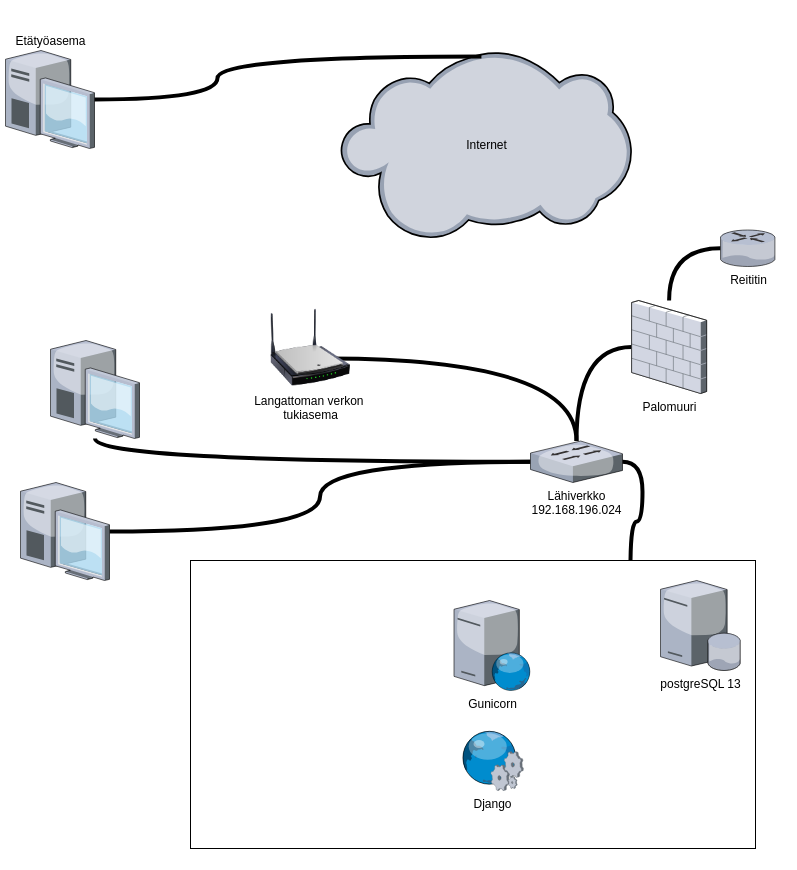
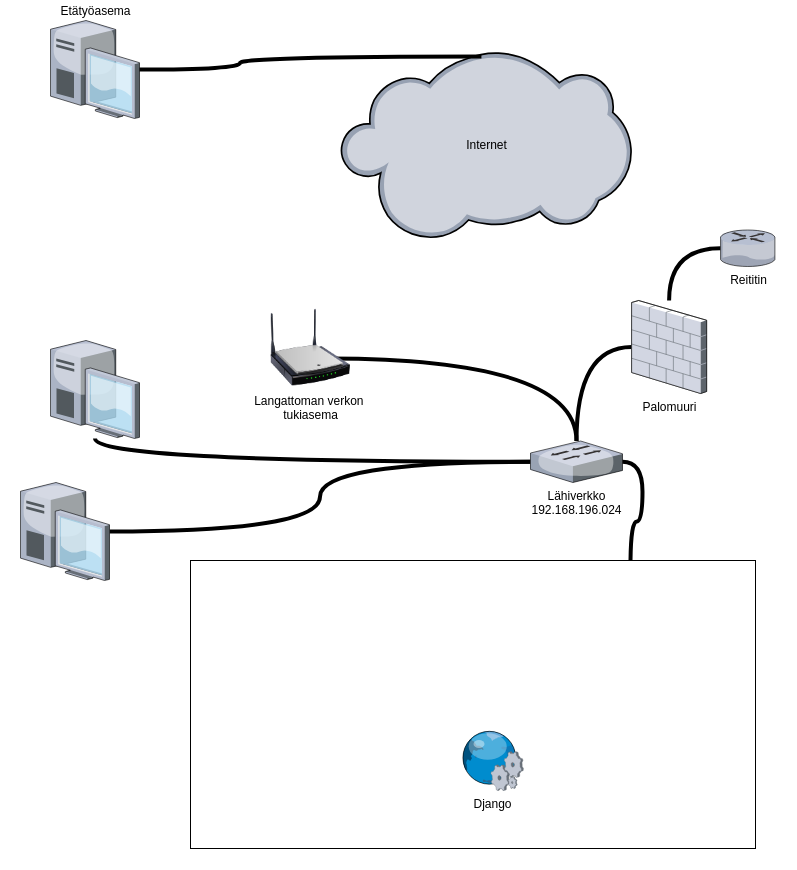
node "Etätyöasema": moved (50, 100) -> (95, 70)
node "postgreSQL 13": removed
node "Gunicorn": removed
